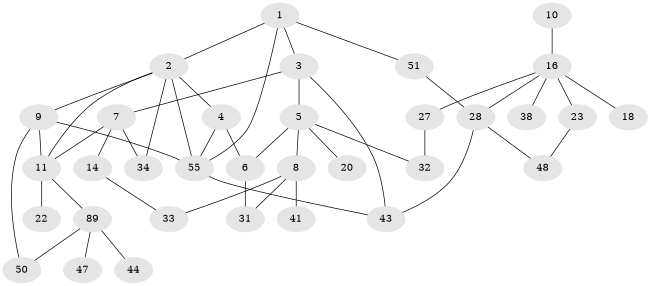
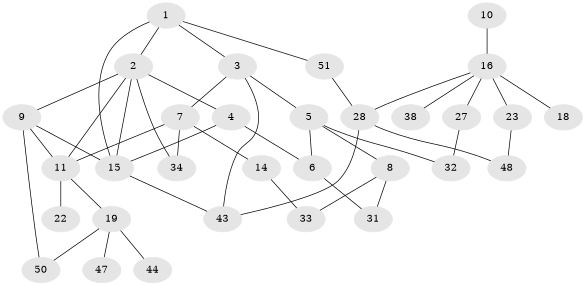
node "55": label "55" -> "15"
node "20": removed
node "89": label "89" -> "19"
node "41": removed
